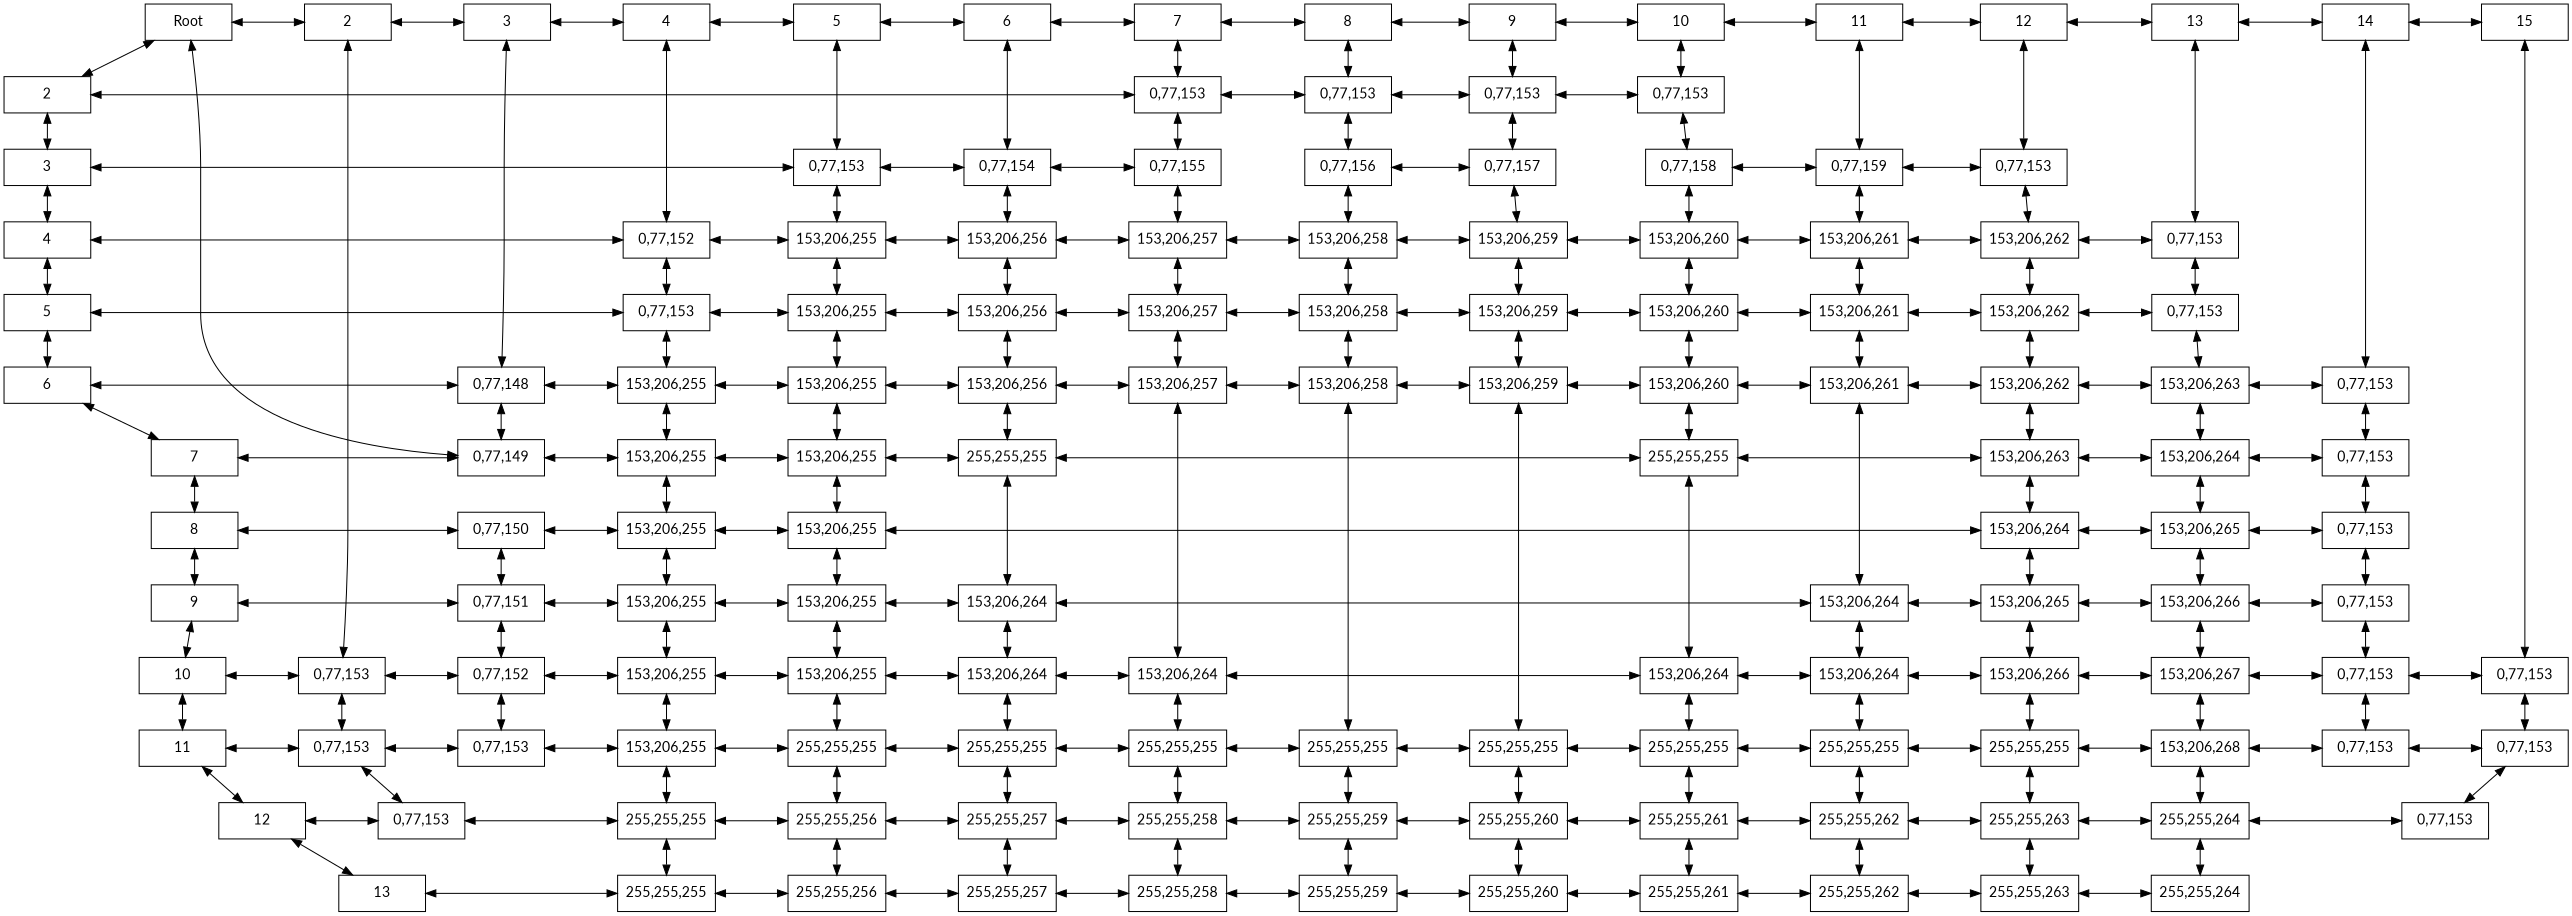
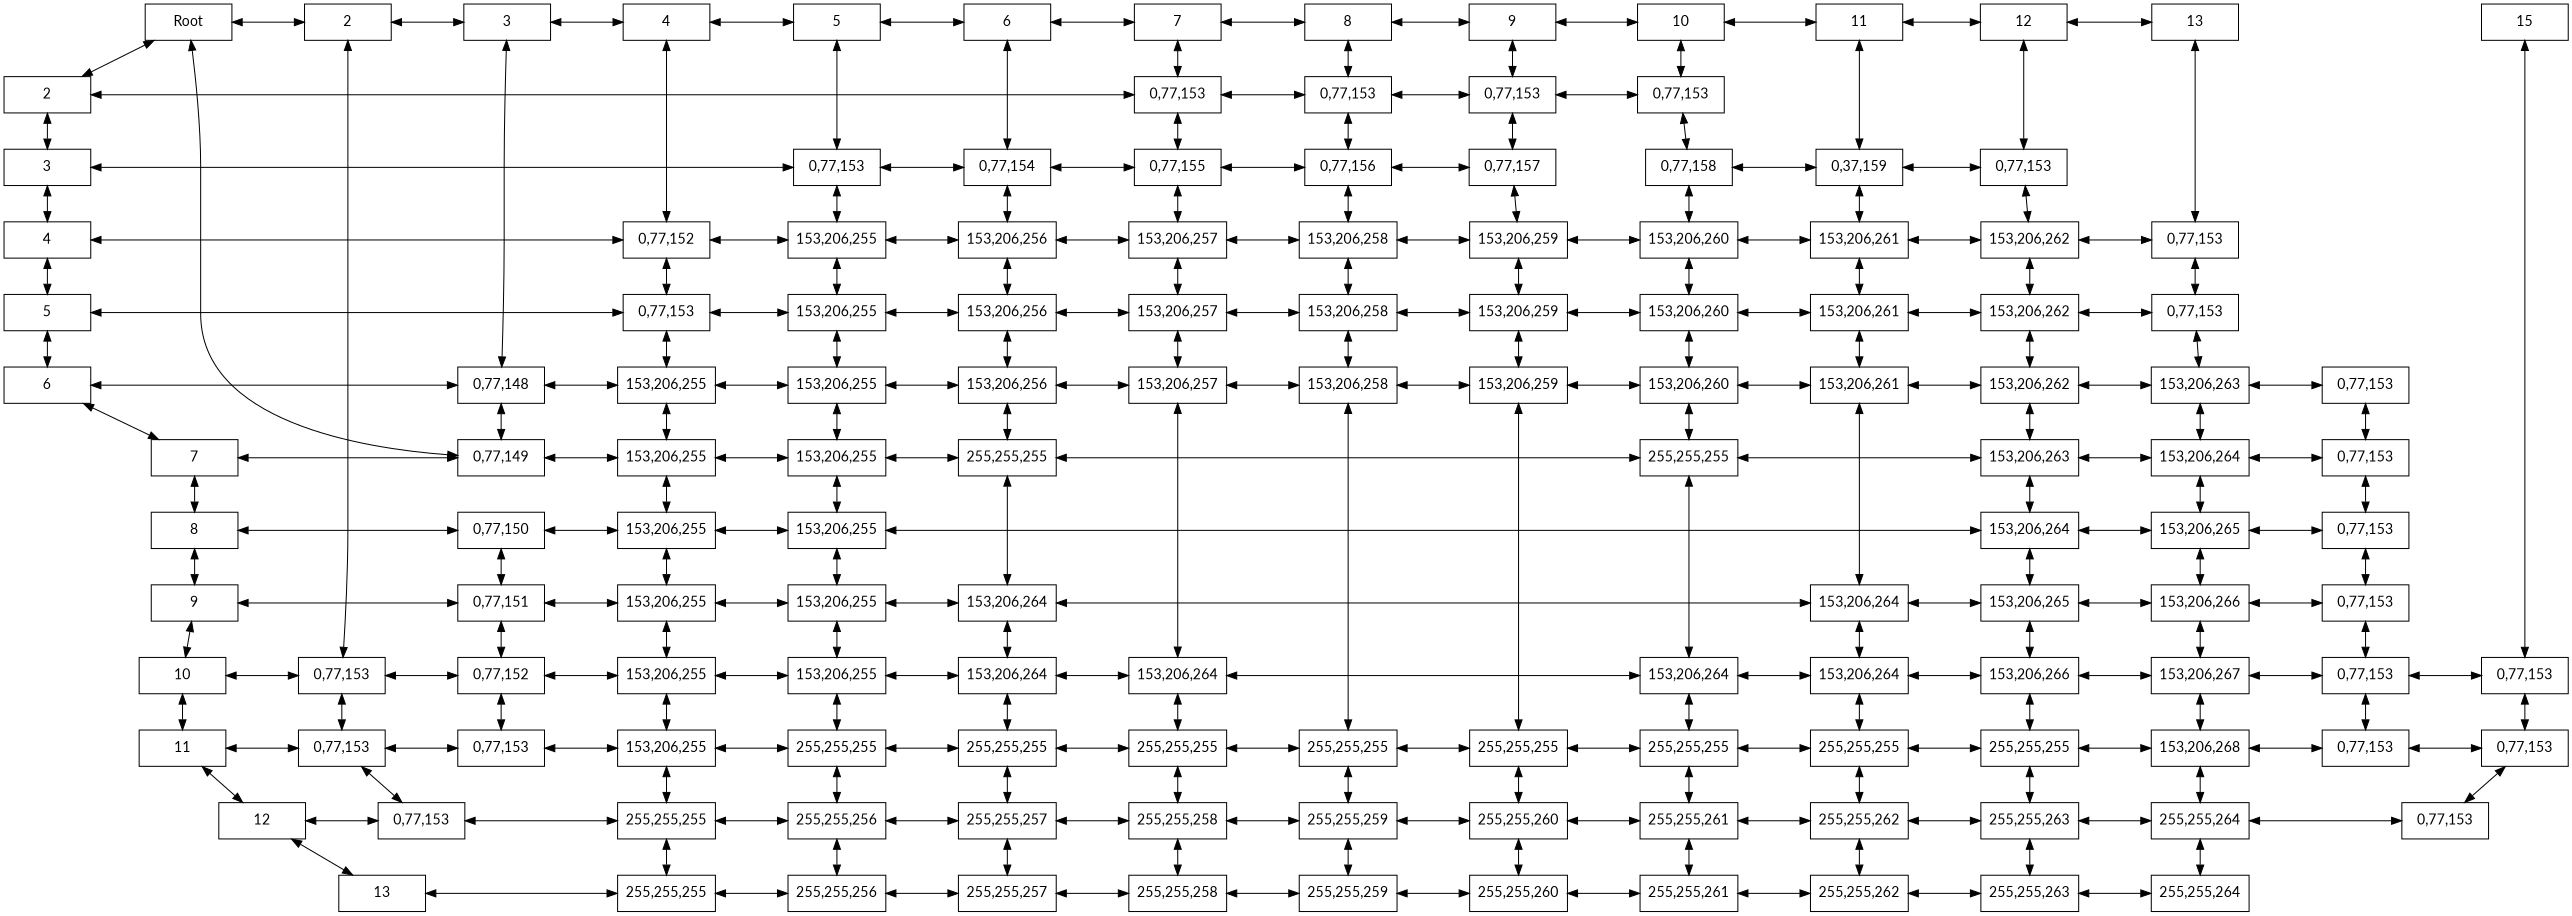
node "14": removed
edge "0,77,155" -- "0,77,156": added
node "0,77,159": label "0,77,159" -> "0,37,159"
